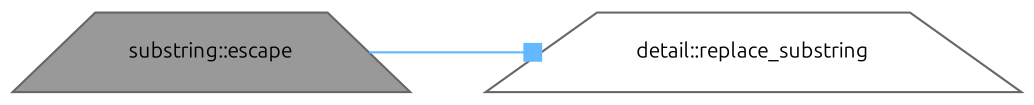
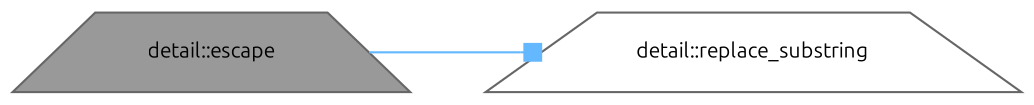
node "substring::escape": label "substring::escape" -> "detail::escape"
